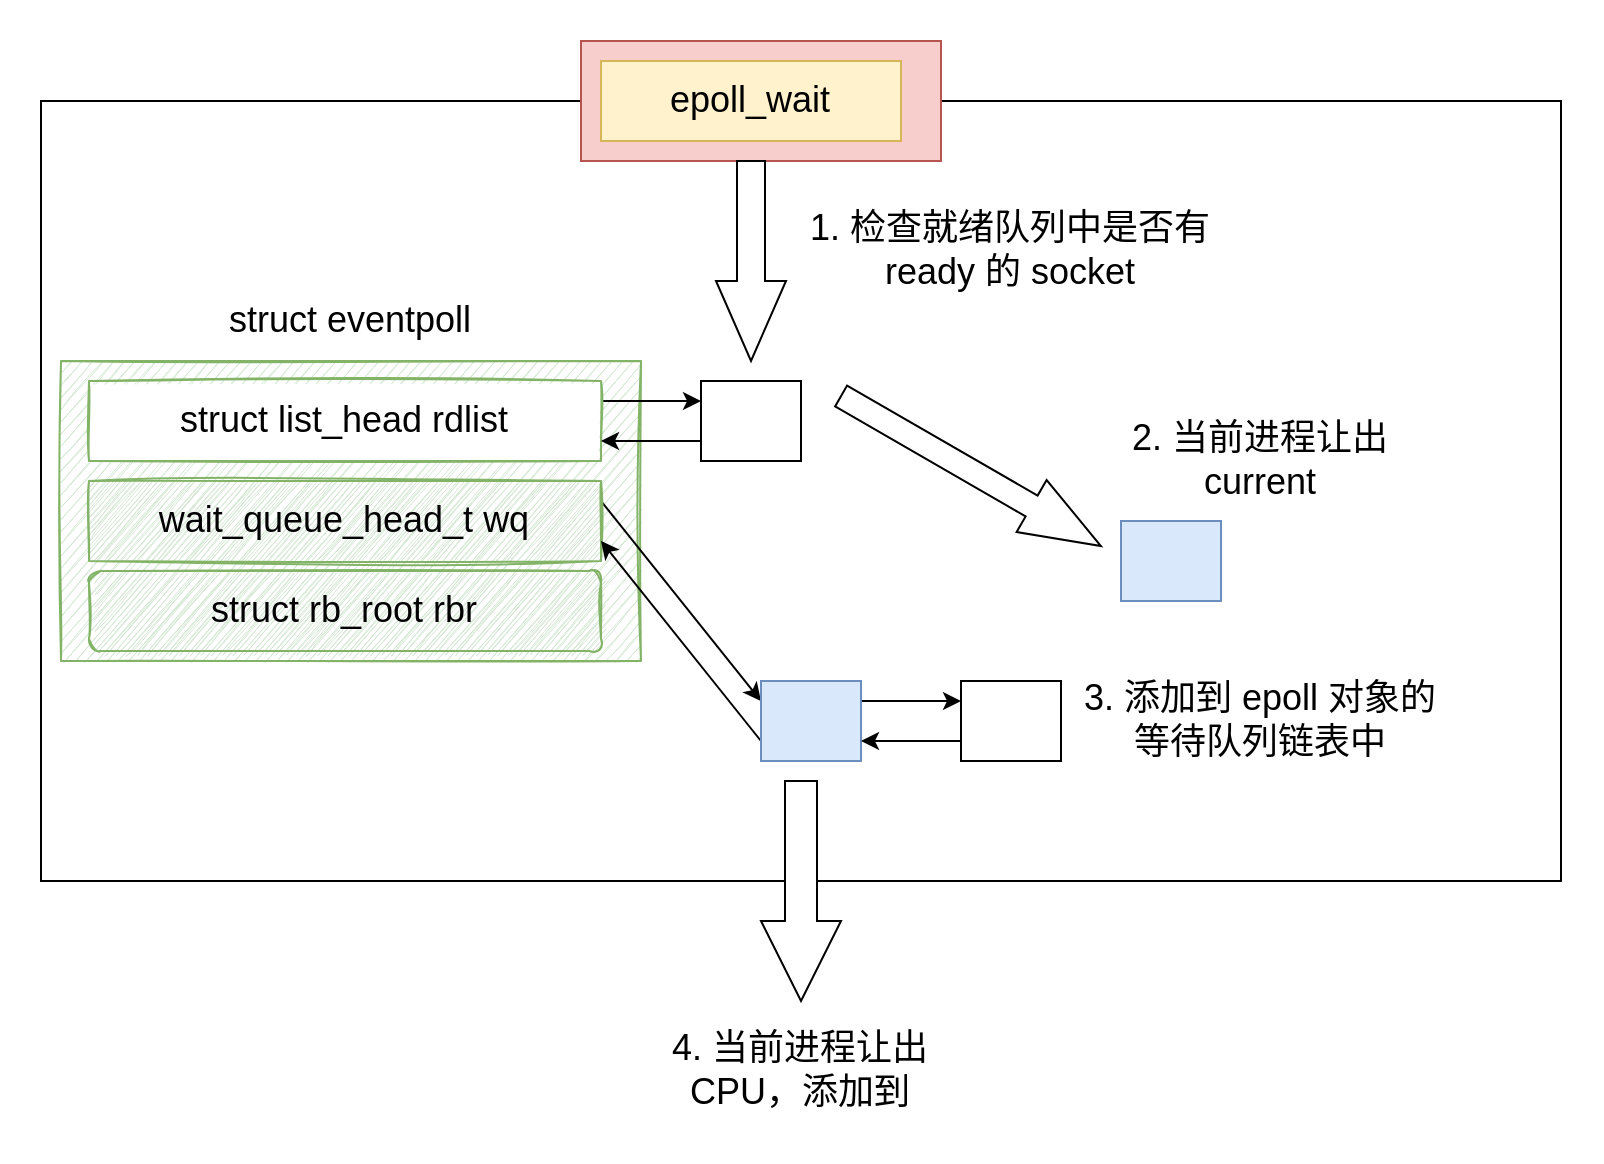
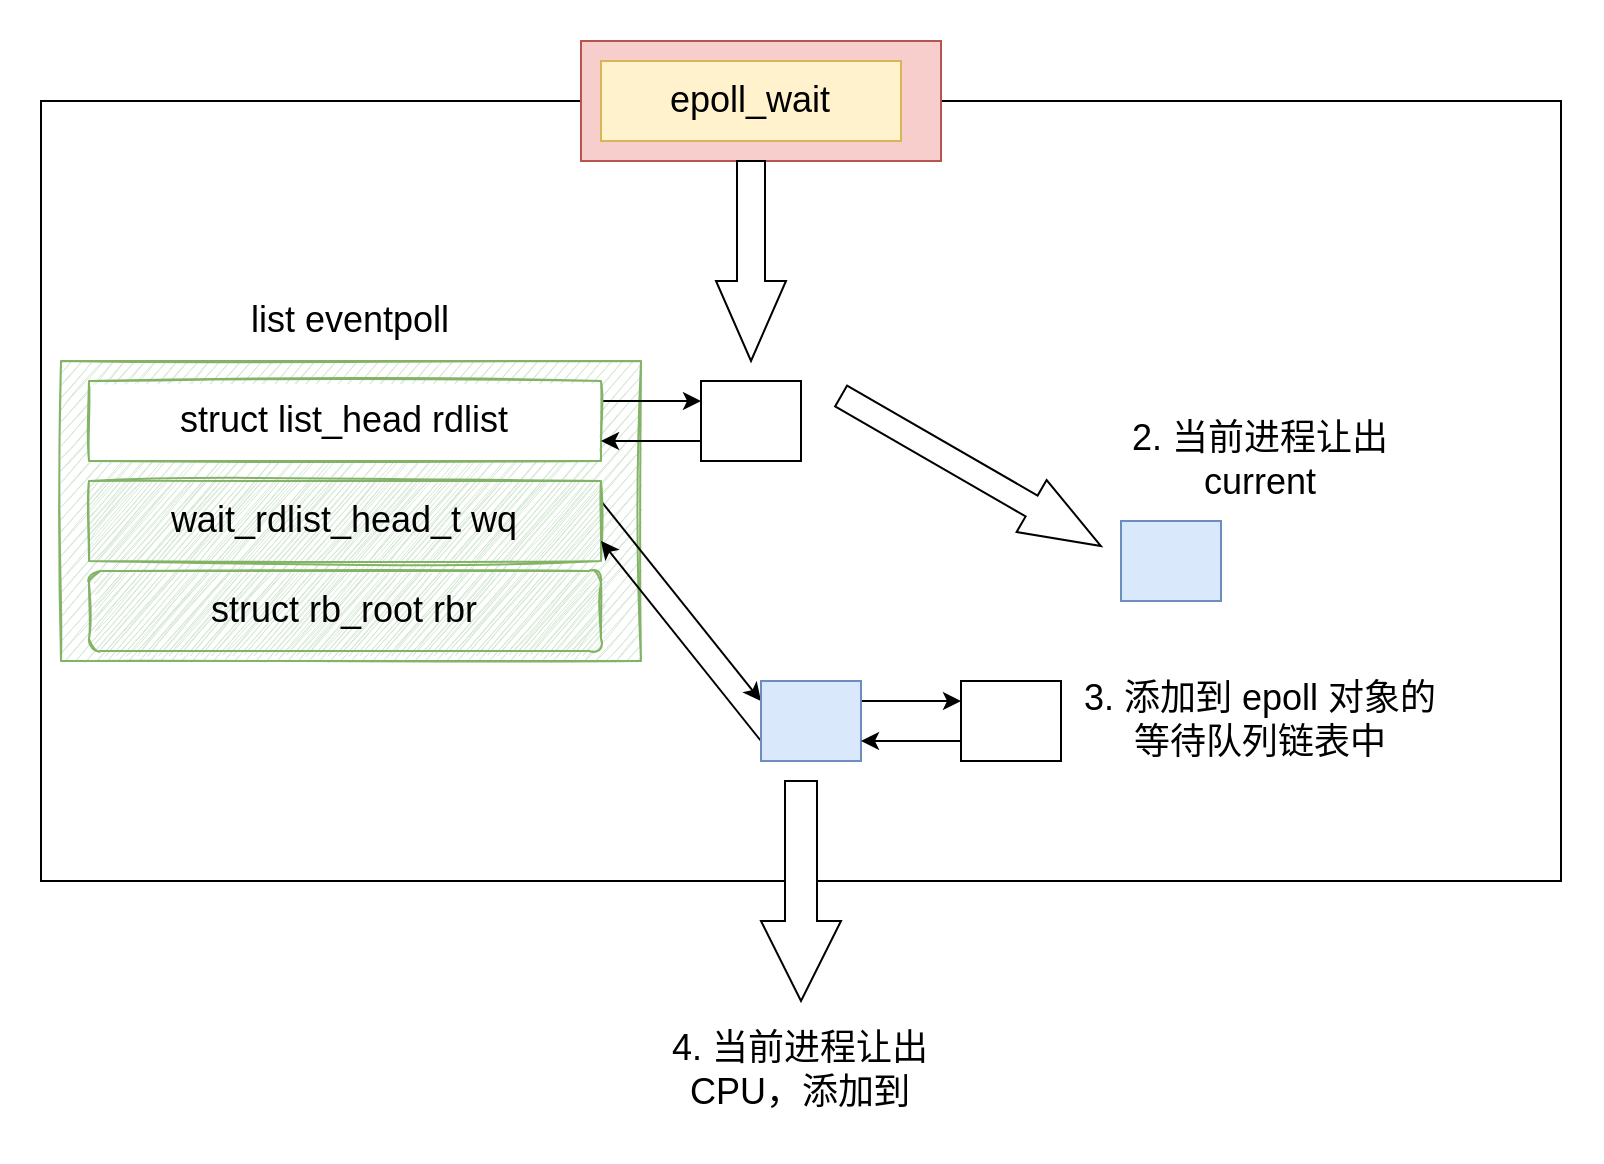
node "1. 检查就绪队列中是否有 ready 的 socket": removed
node "struct eventpoll": label "struct eventpoll" -> "list eventpoll"
node "wait_queue_head_t wq": label "wait_queue_head_t wq" -> "wait_rdlist_head_t wq"
